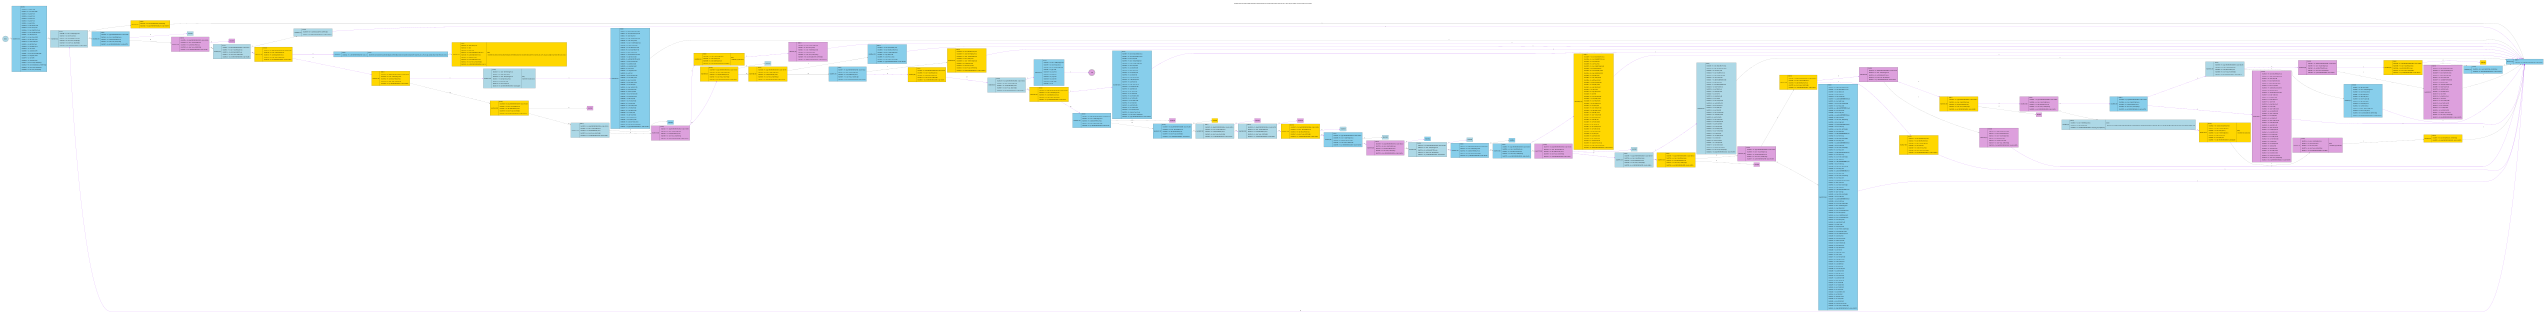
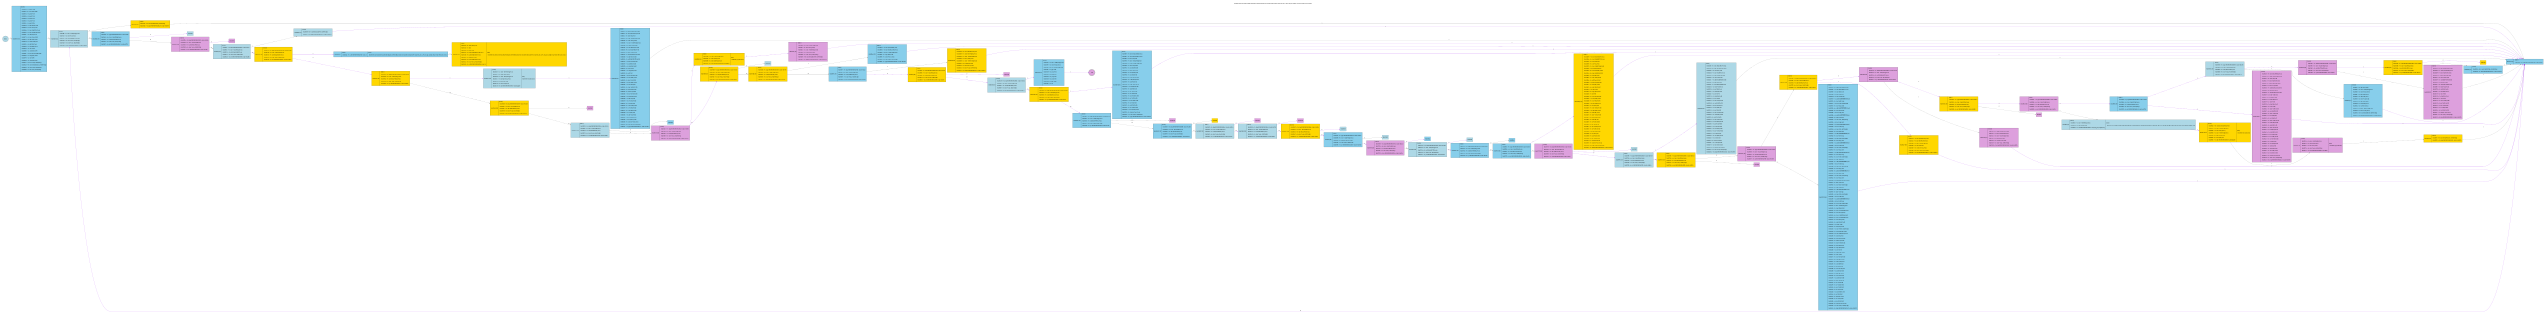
node "0x40238f": added
